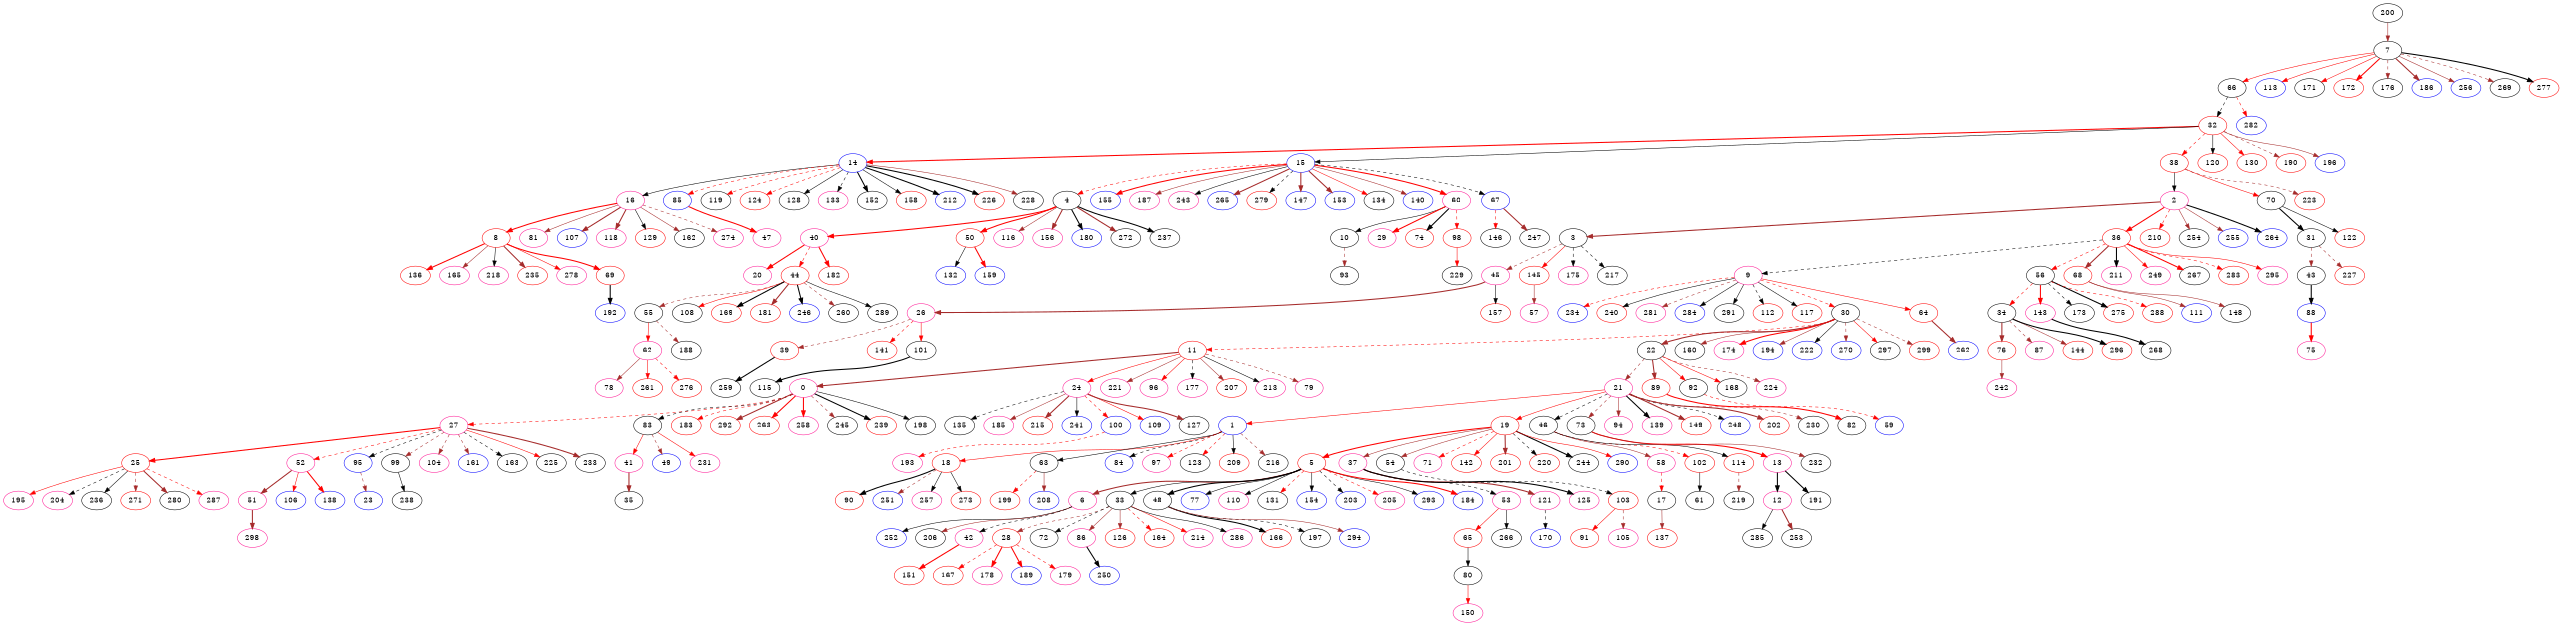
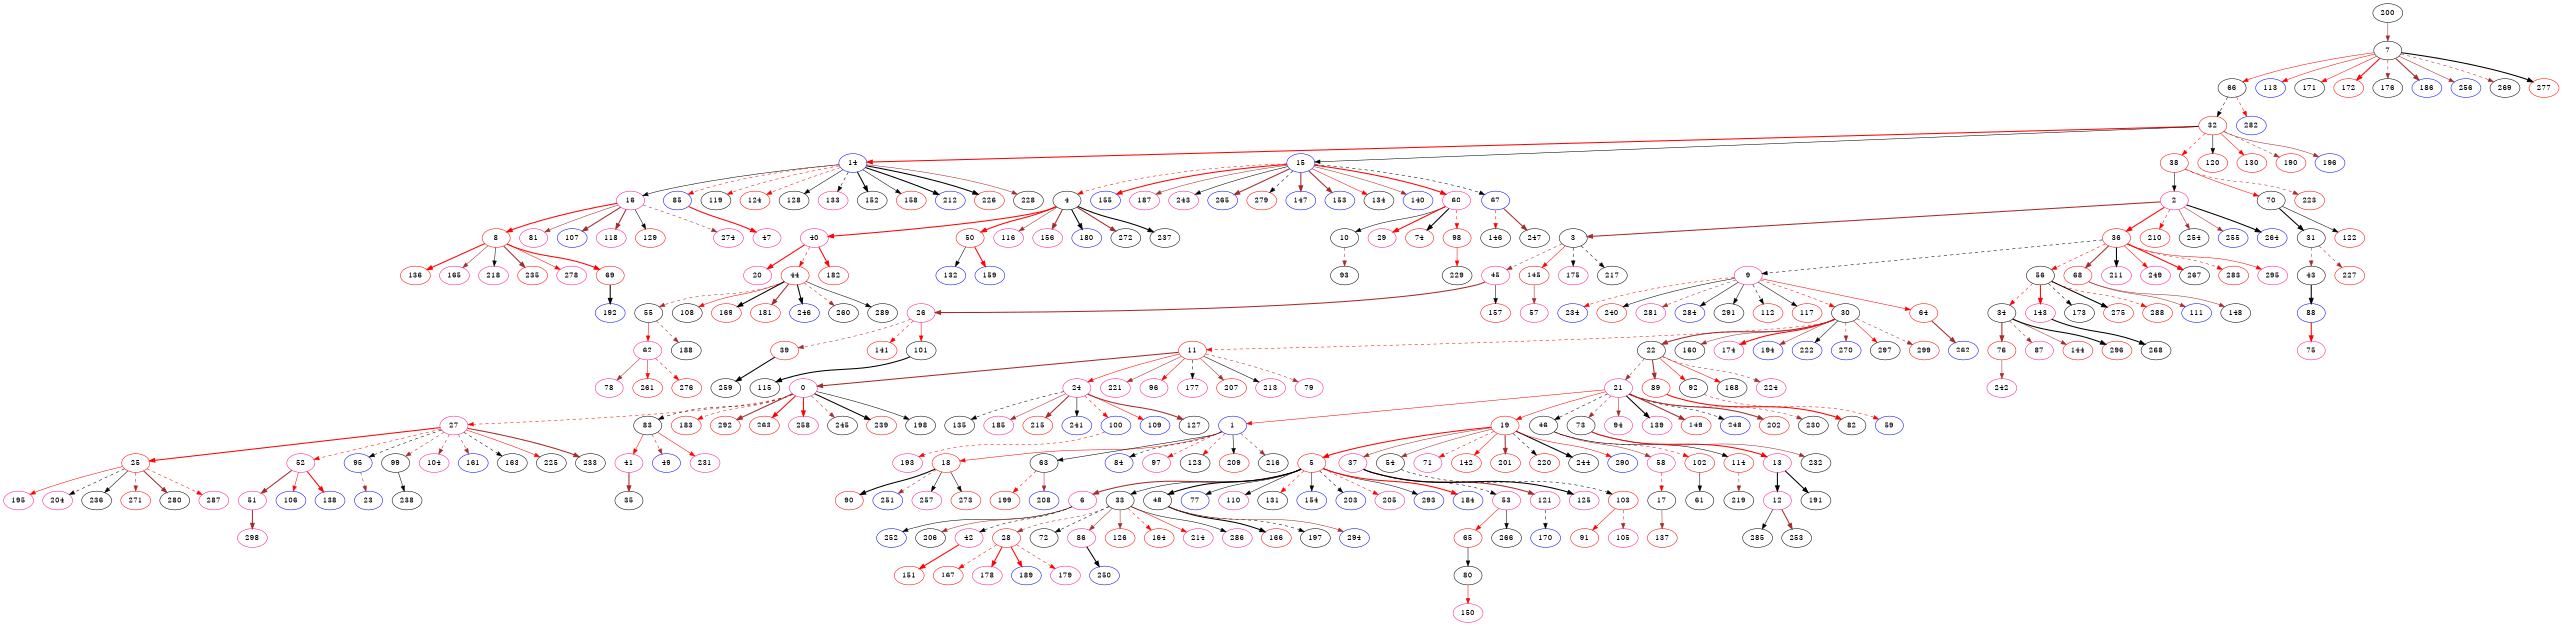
node "162": removed
